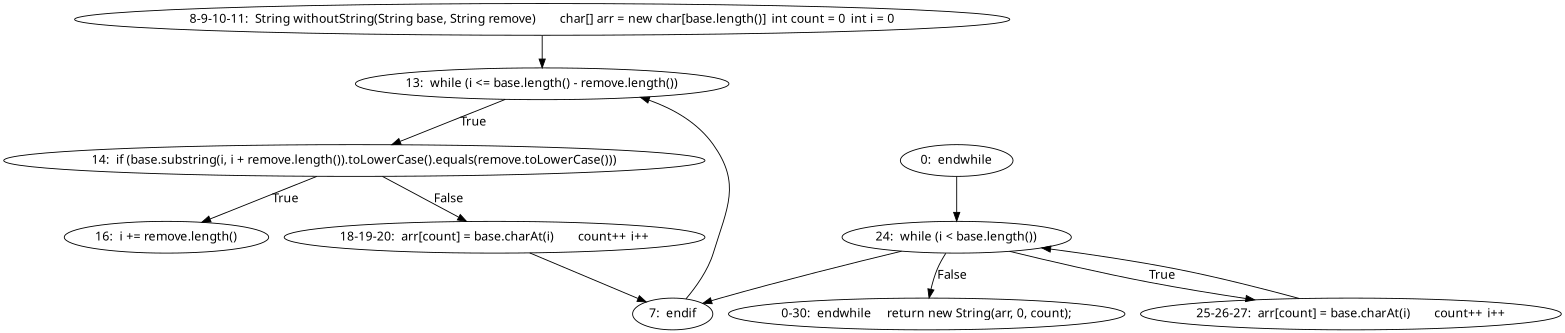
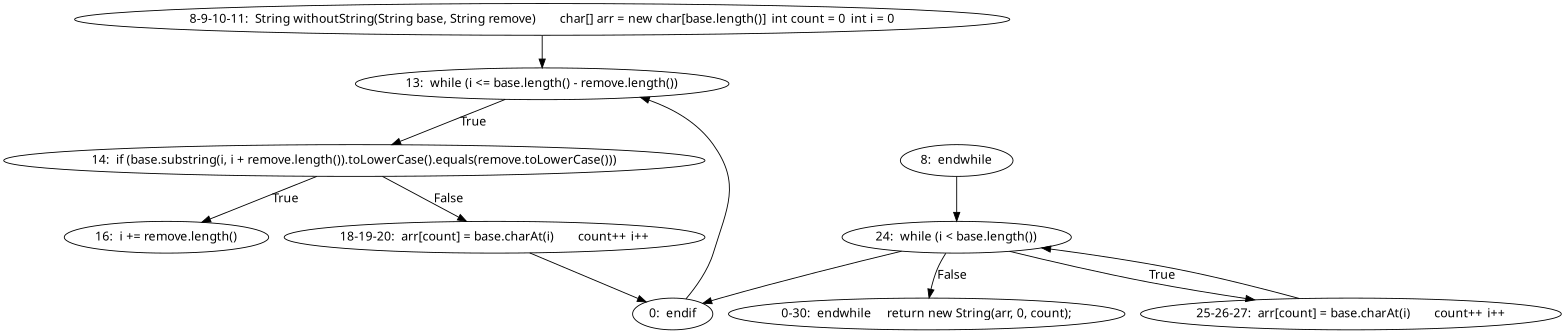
node "0:  endwhile": label "0:  endwhile" -> "8:  endwhile"
node "7:  endif": label "7:  endif" -> "0:  endif"
